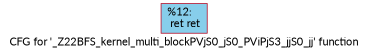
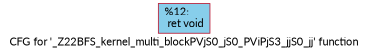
node "%12:": text "ret ret" -> "ret void"
